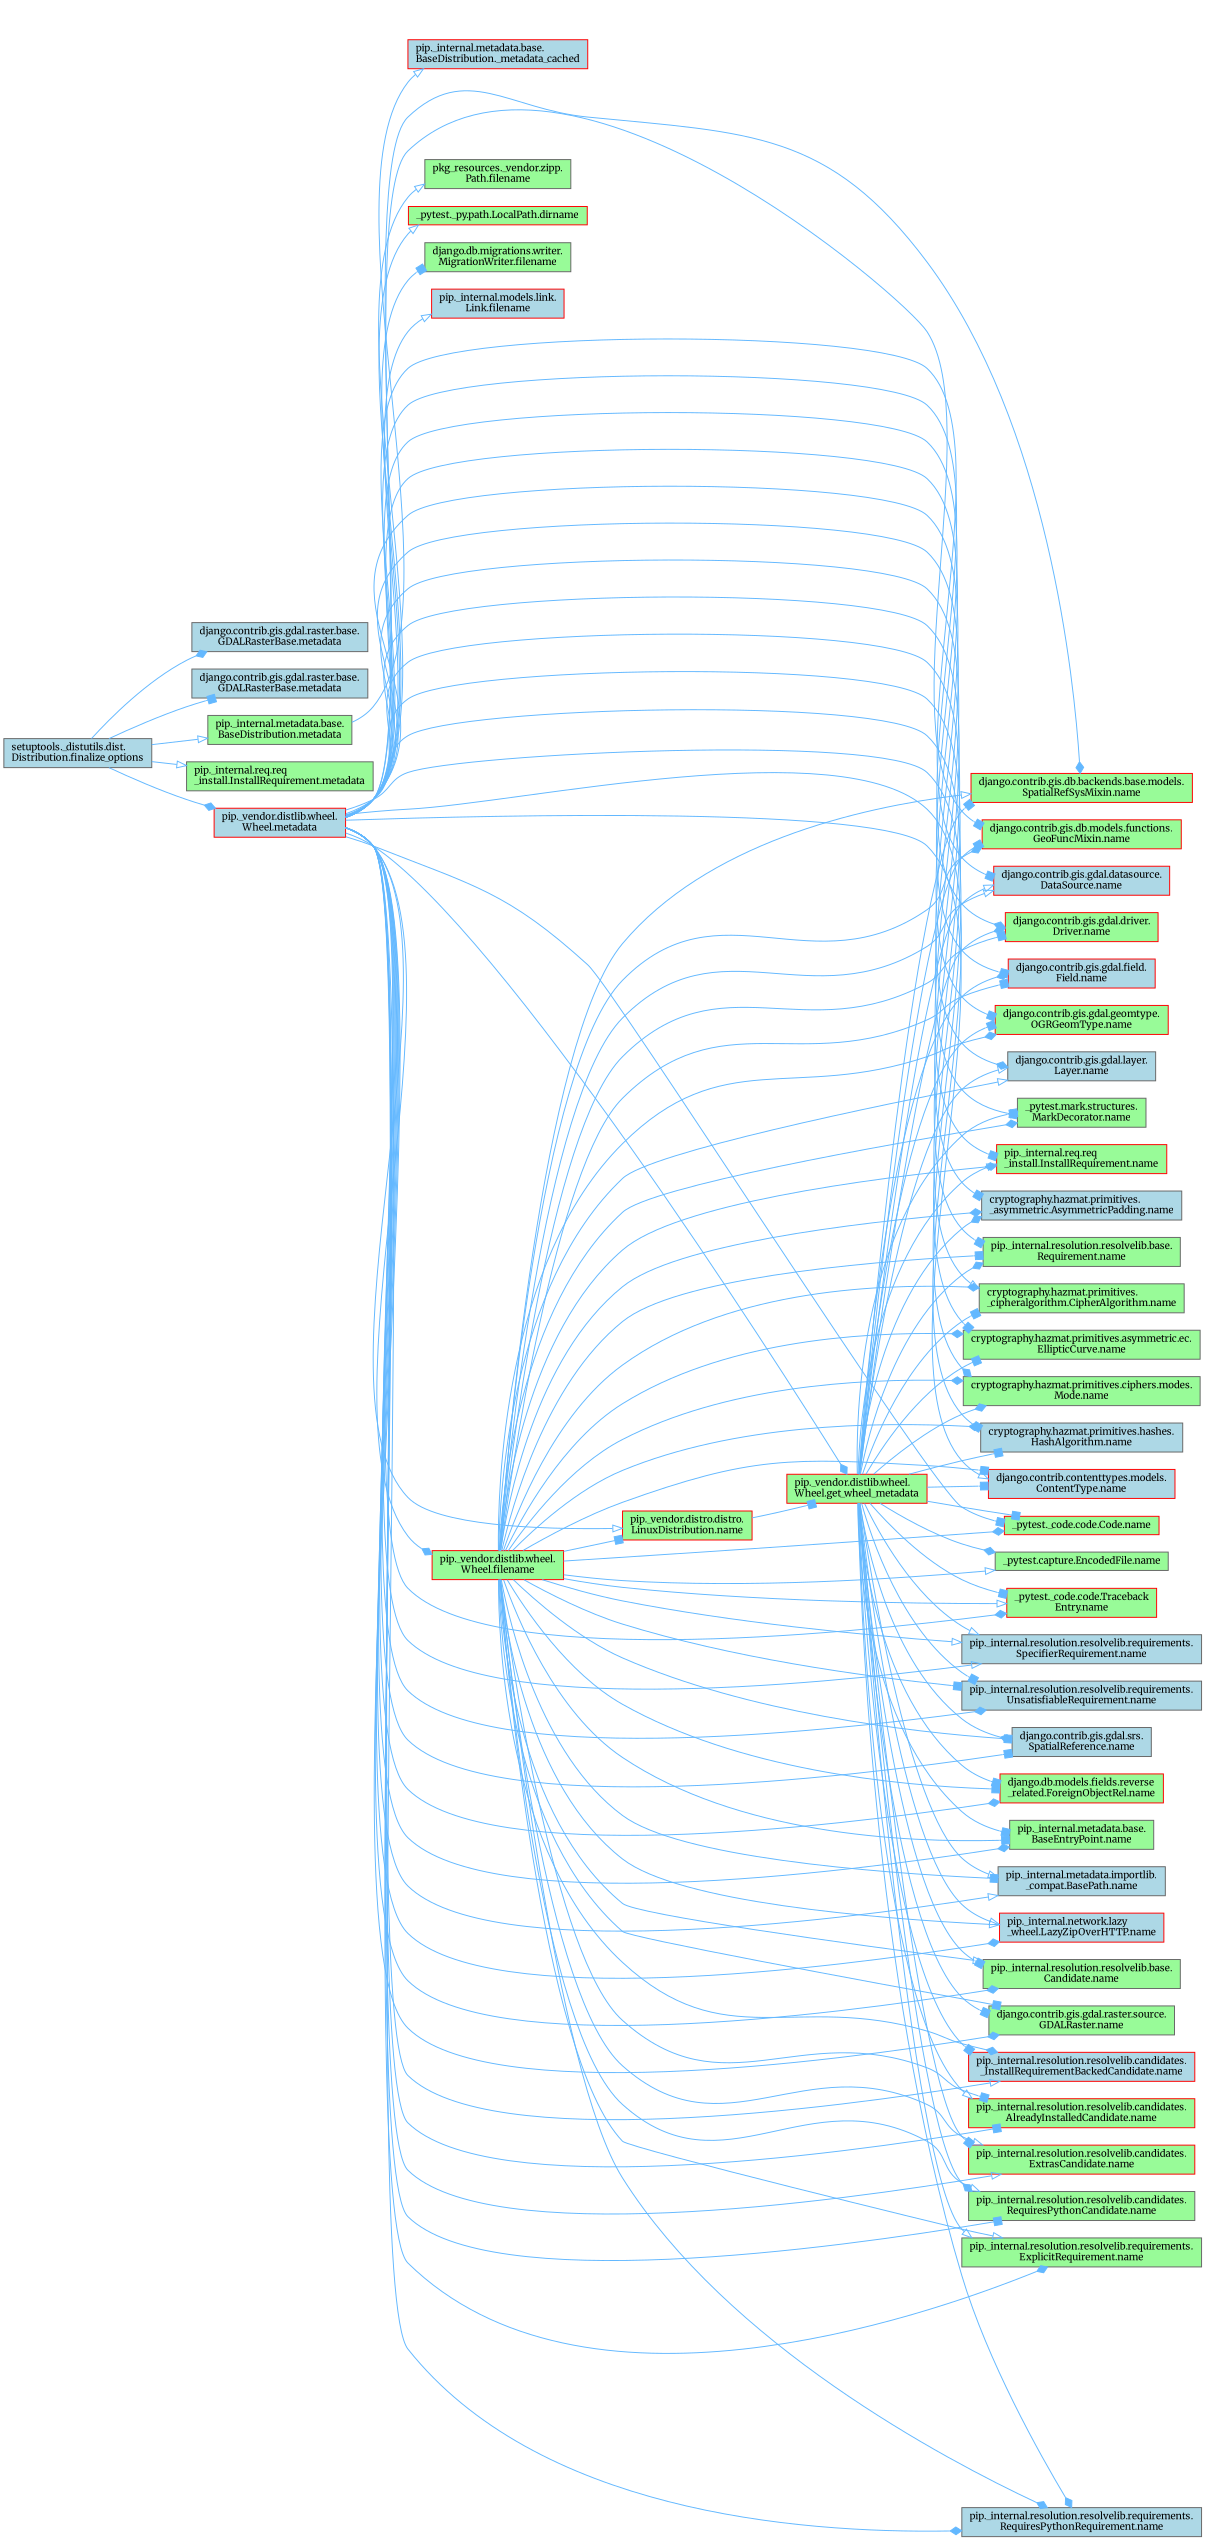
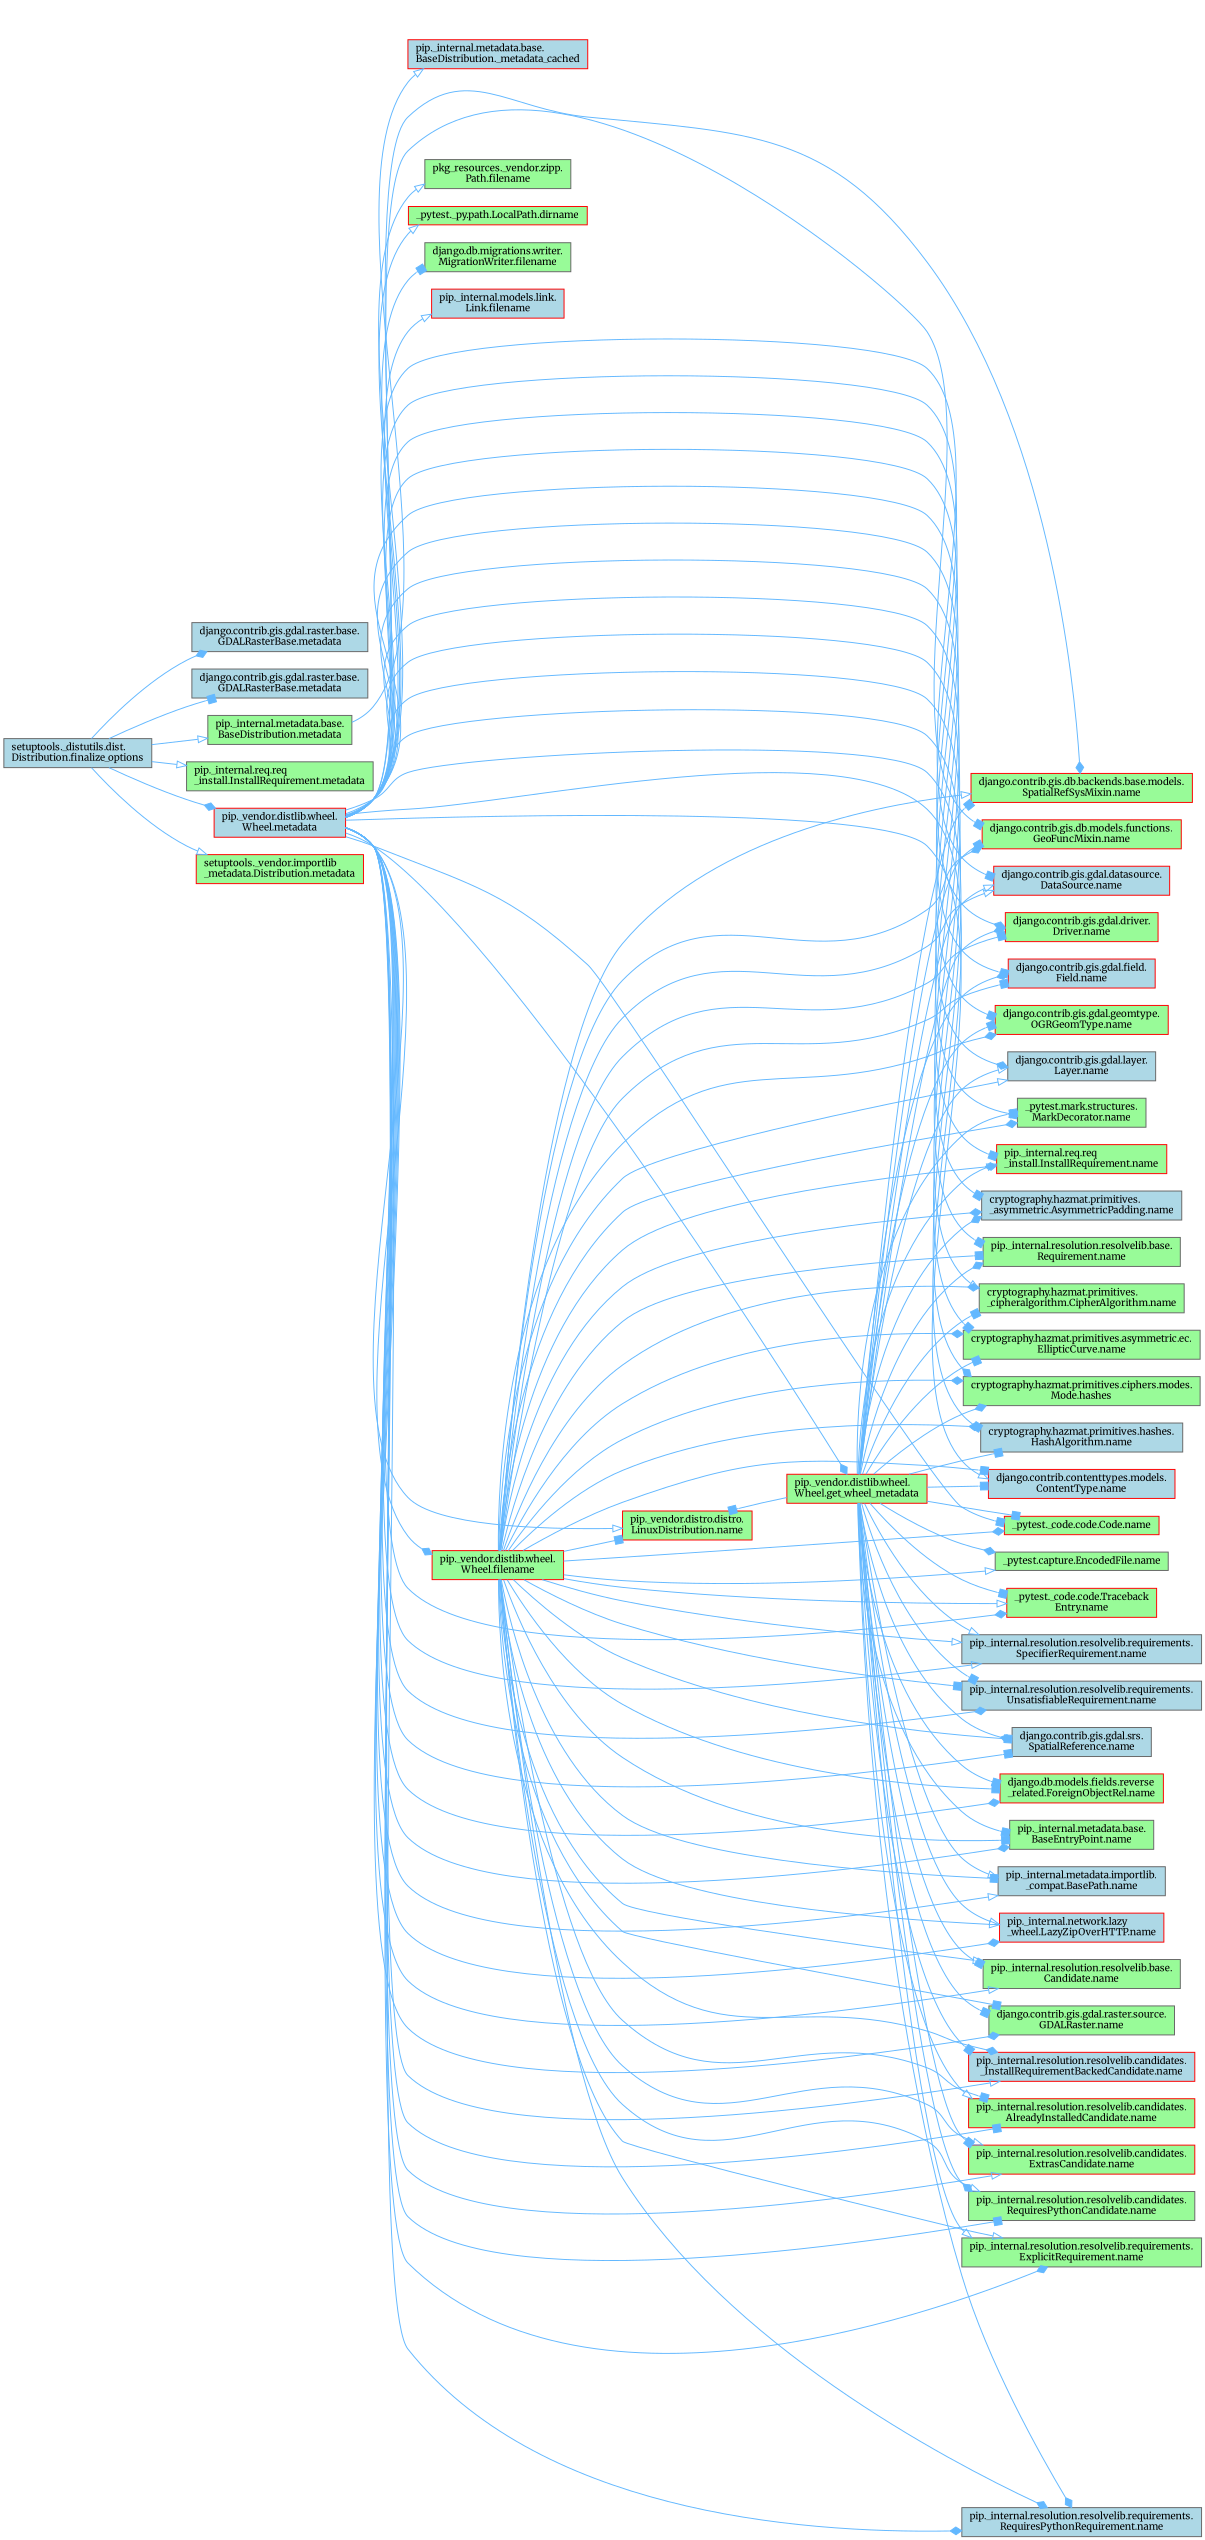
node "setuptools._vendor.importlib _metadata.Distribution.metadata": added
node "cryptography.hazmat.primitives.ciphers.modes. Mode.name": label "cryptography.hazmat.primitives.ciphers.modes. Mode.name" -> "cryptography.hazmat.primitives.ciphers.modes. Mode.hashes"
edge "pip._vendor.distro.distro. LinuxDistribution.name" -> "pip._vendor.distlib.wheel. Wheel.get_wheel_metadata": reversed
edge "pip._vendor.distlib.wheel. Wheel.metadata" -> "pip._internal.resolution.resolvelib.base. Candidate.name": arrowhead diamond -> onormal
